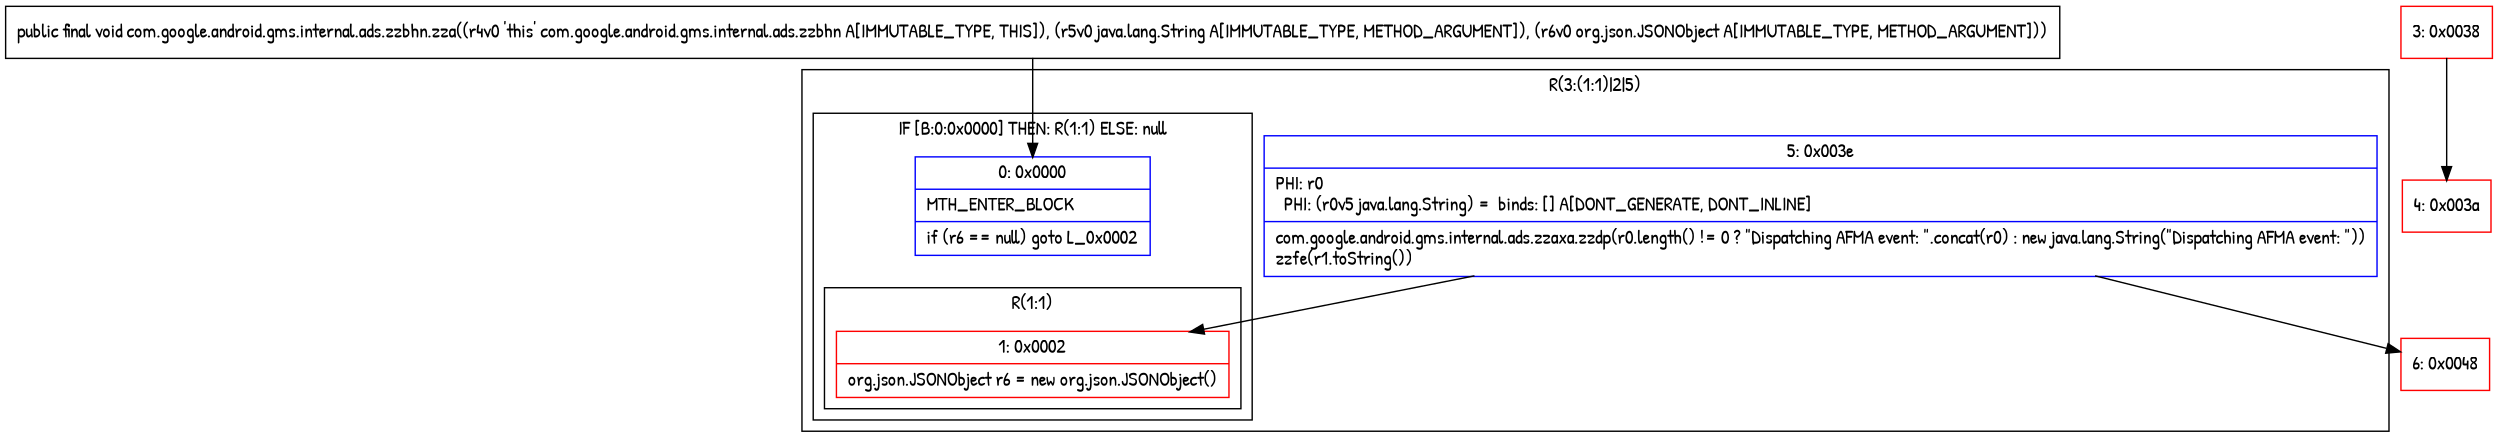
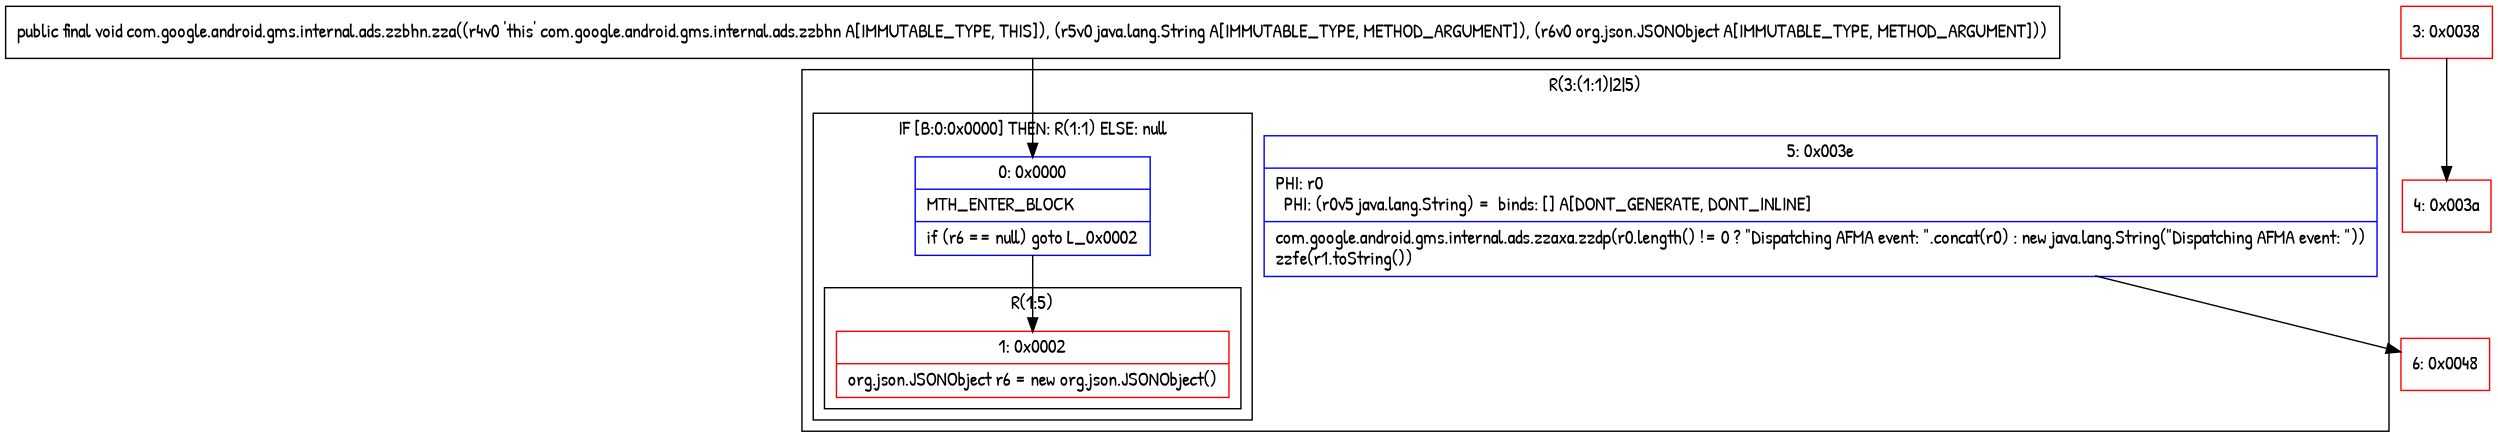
edge "5: 0x003e" -> "1: 0x0002": now "0: 0x0000" -> "1: 0x0002"
cluster "R(1:1)": label "R(1:1)" -> "R(1:5)"
